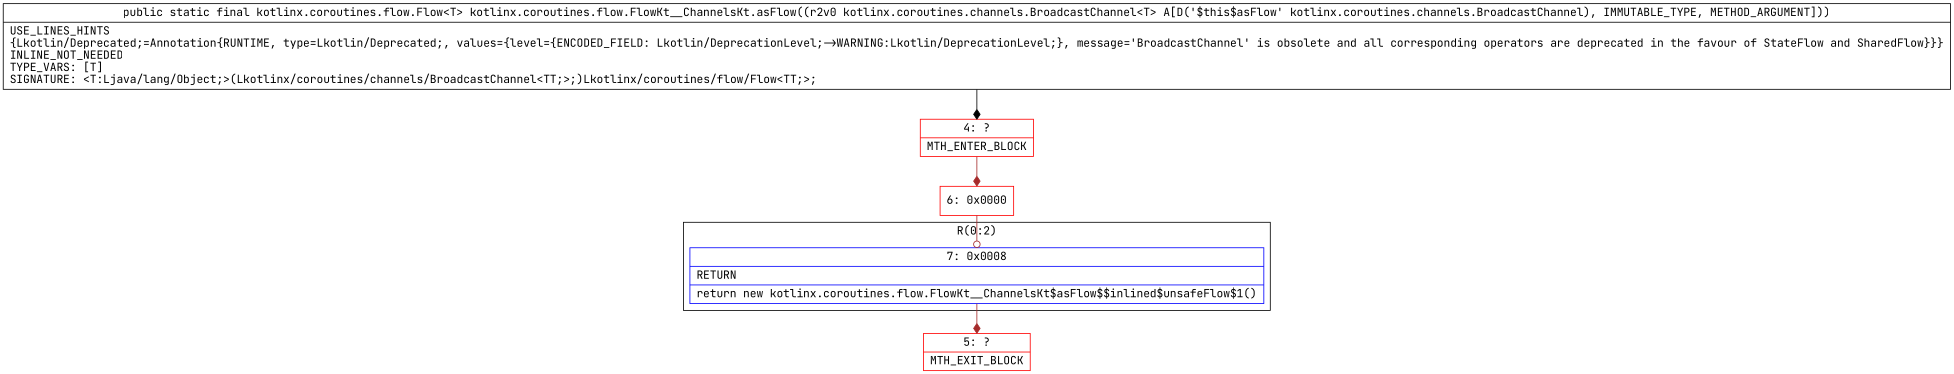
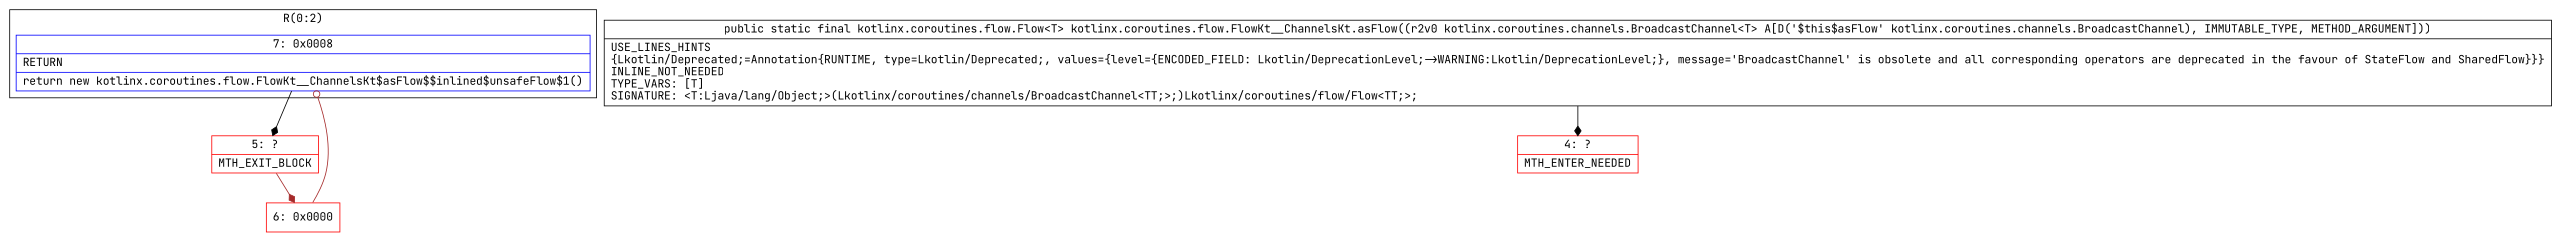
node "4: ?": text "MTH_ENTER_BLOCK" -> "MTH_ENTER_NEEDED"
edge "4: ?" -> "6: 0x0000": now "5: ?" -> "6: 0x0000"
edge "7: 0x0008" -> "5: ?": color brown -> black
